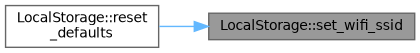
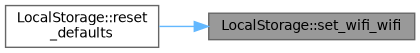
node "LocalStorage::set_wifi_ssid": label "LocalStorage::set_wifi_ssid" -> "LocalStorage::set_wifi_wifi"
